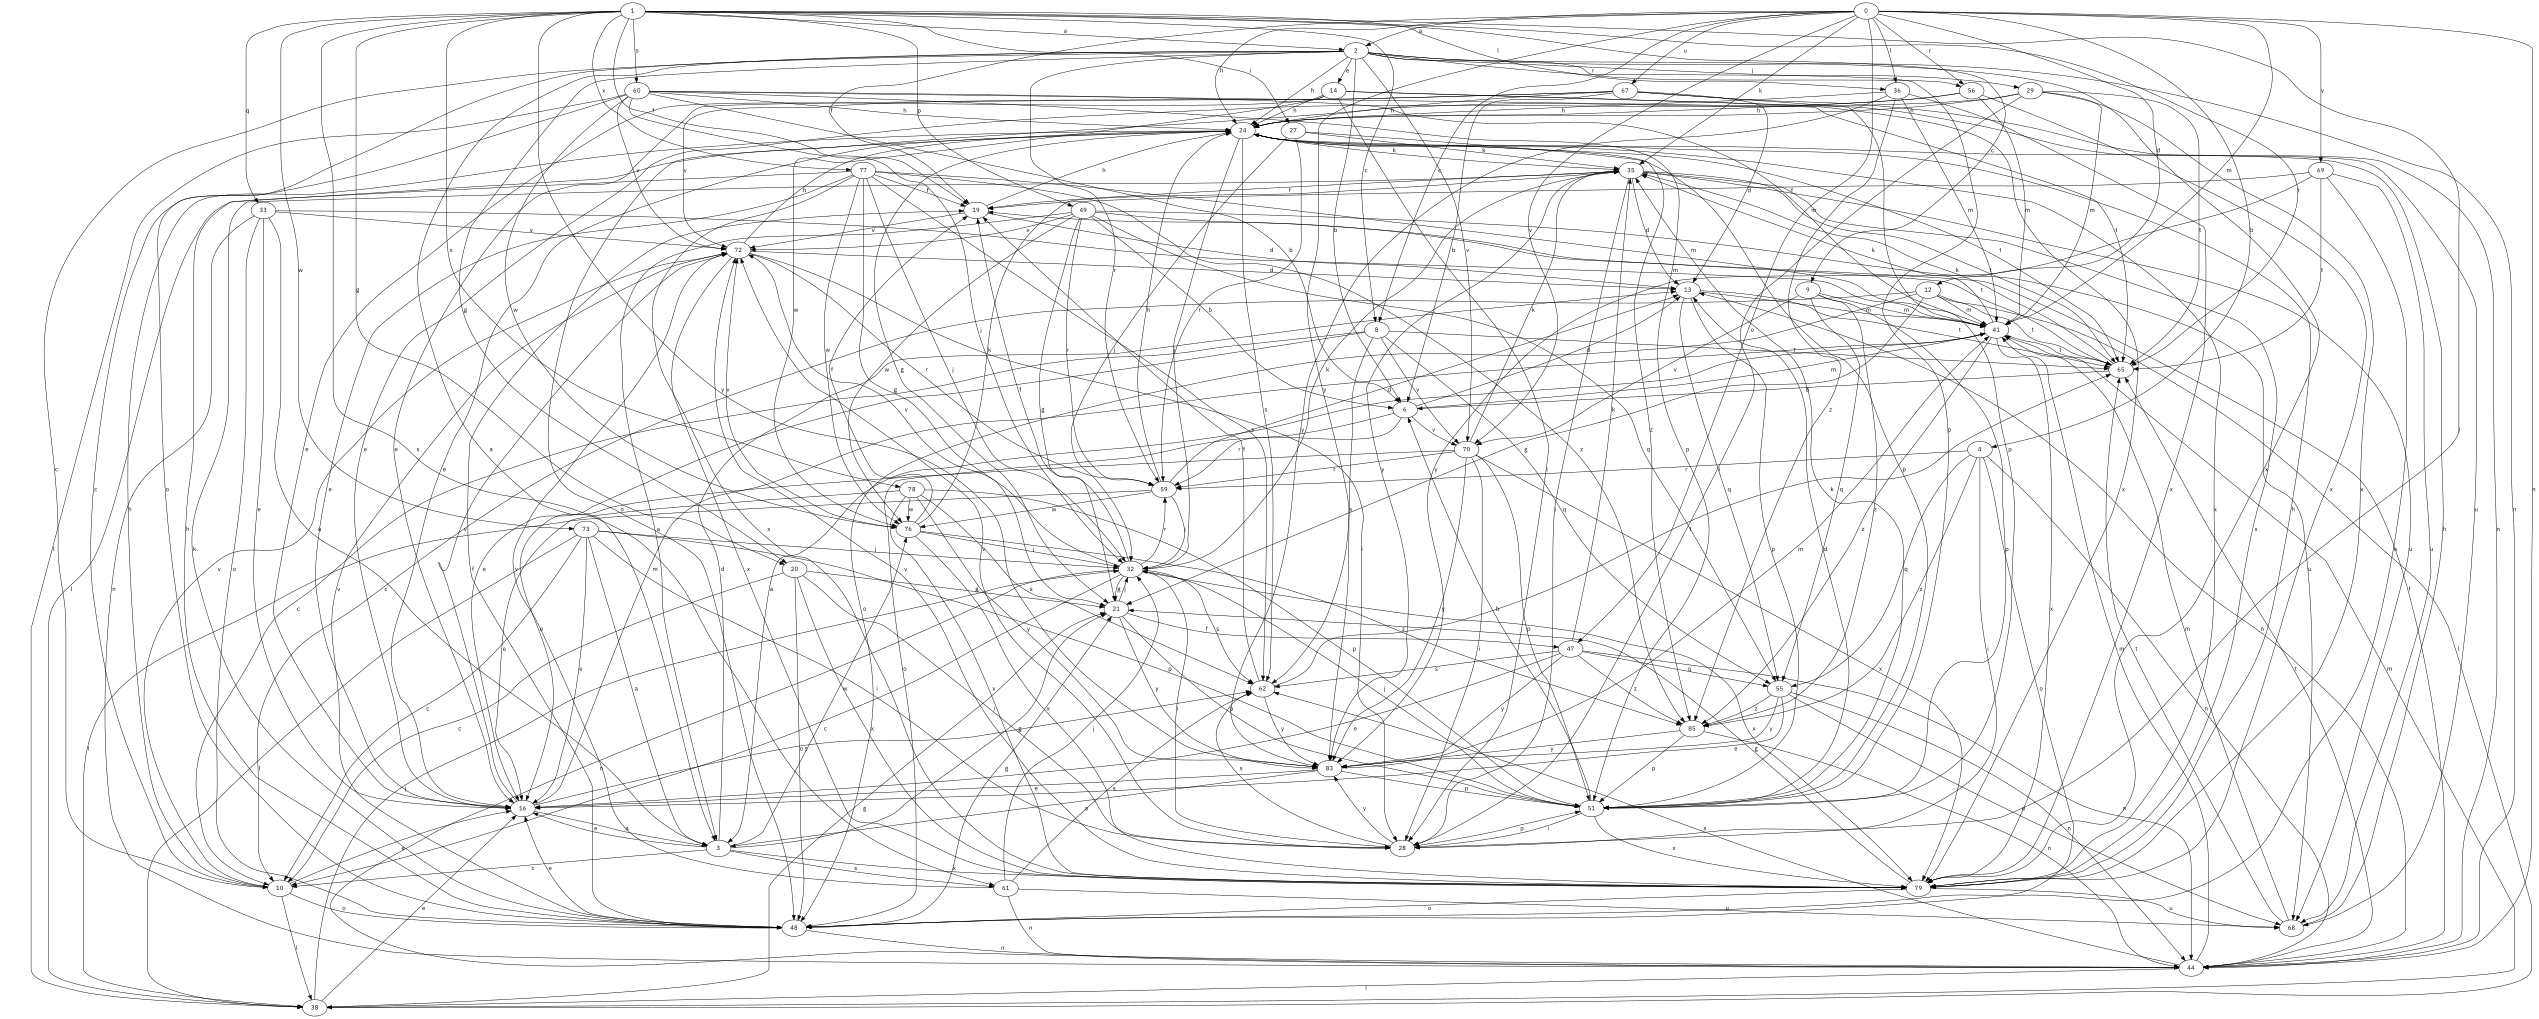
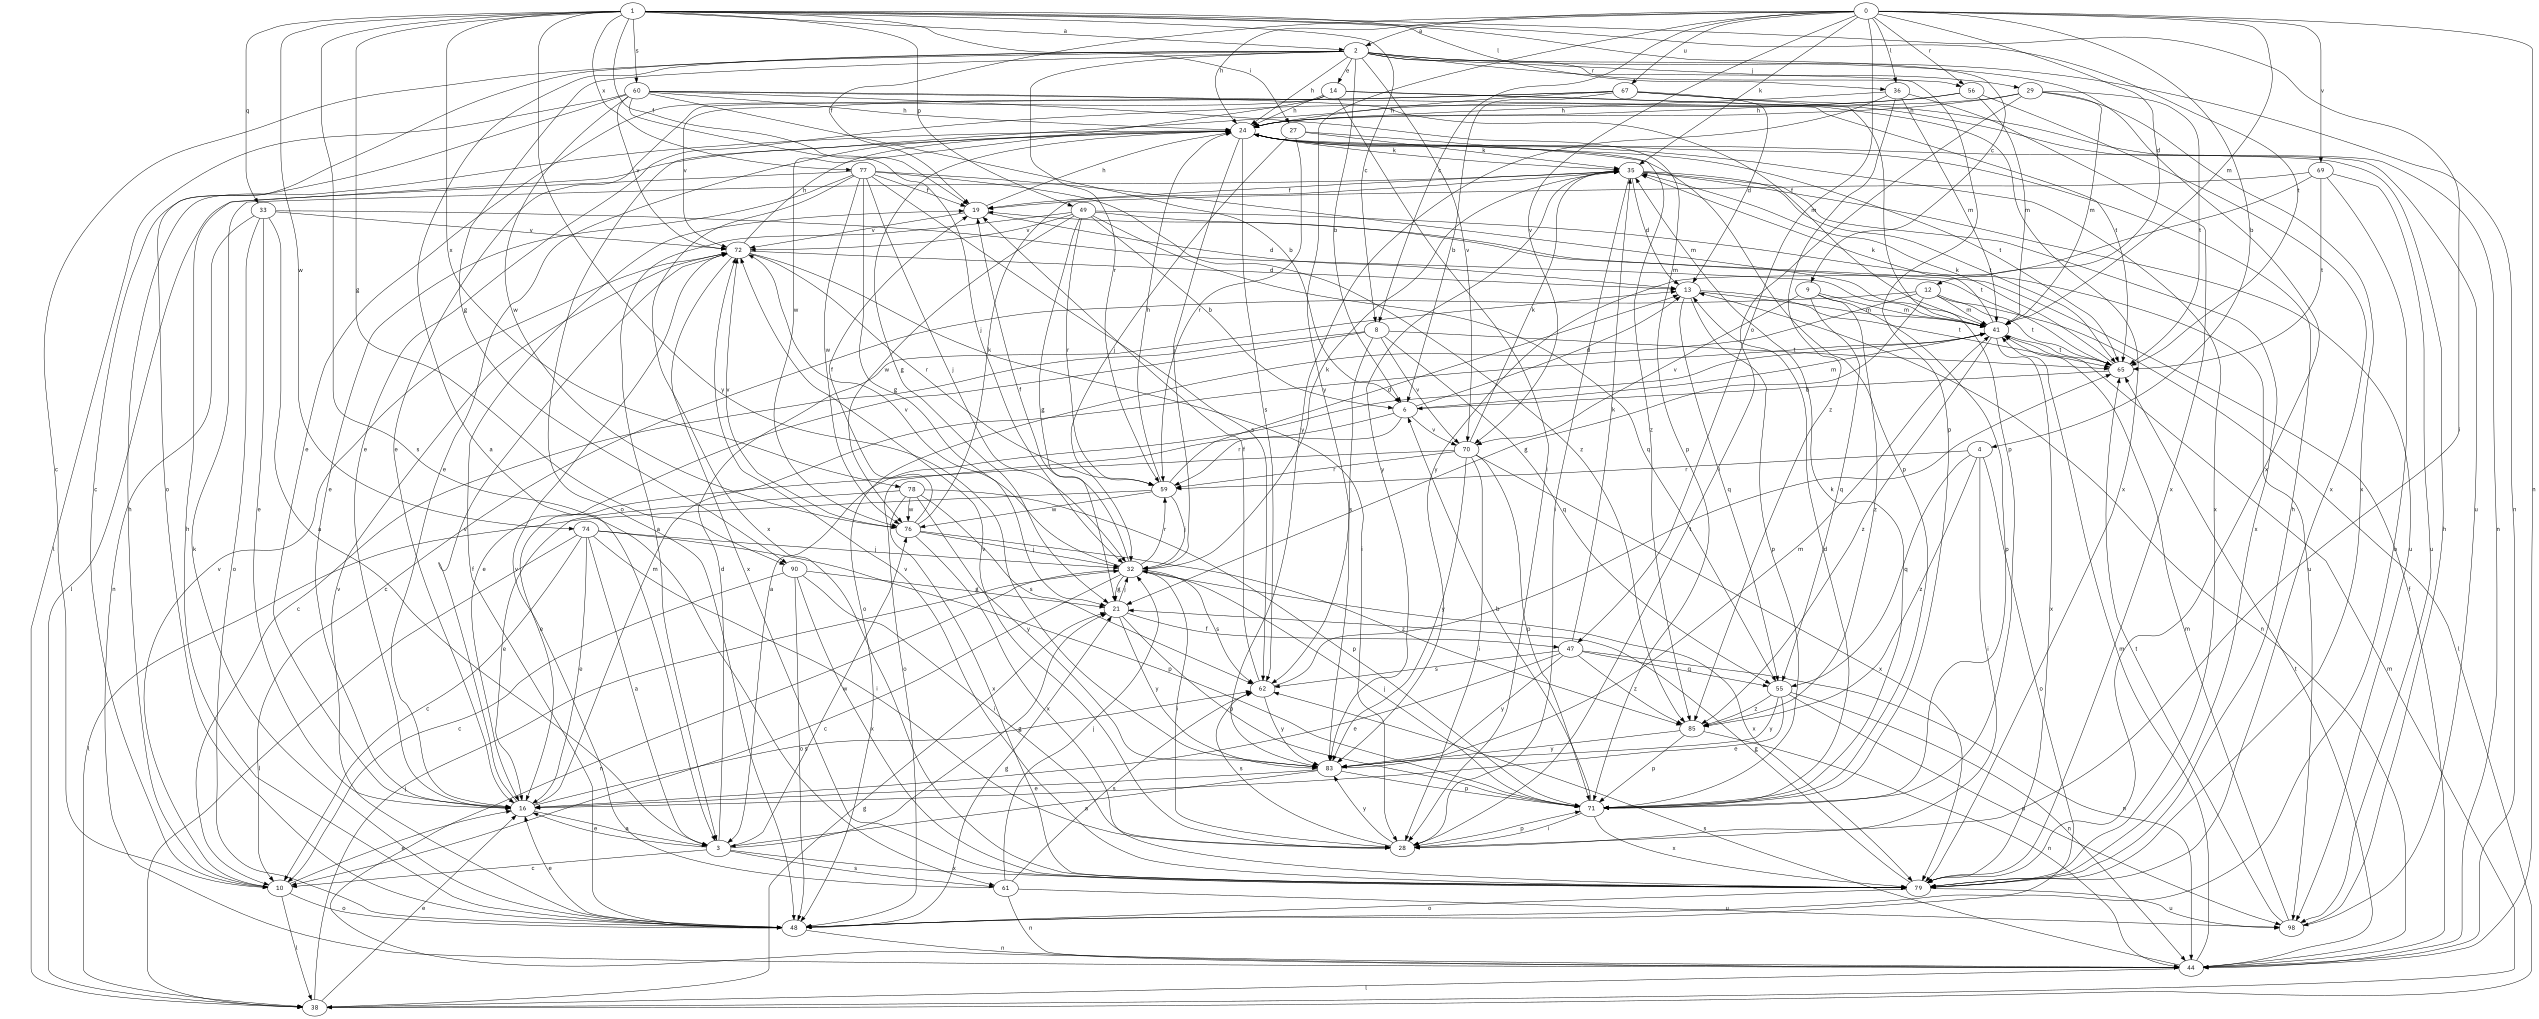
node "73": label "73" -> "74"
node "20": label "20" -> "90"
edge "4" -> "44": removed, label "n"
node "51": label "51" -> "71"
node "68": label "68" -> "98"
